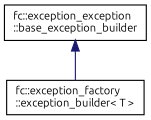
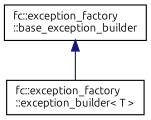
node "fc::exception_exception ::base_exception_builder": label "fc::exception_exception ::base_exception_builder" -> "fc::exception_factory ::base_exception_builder"
